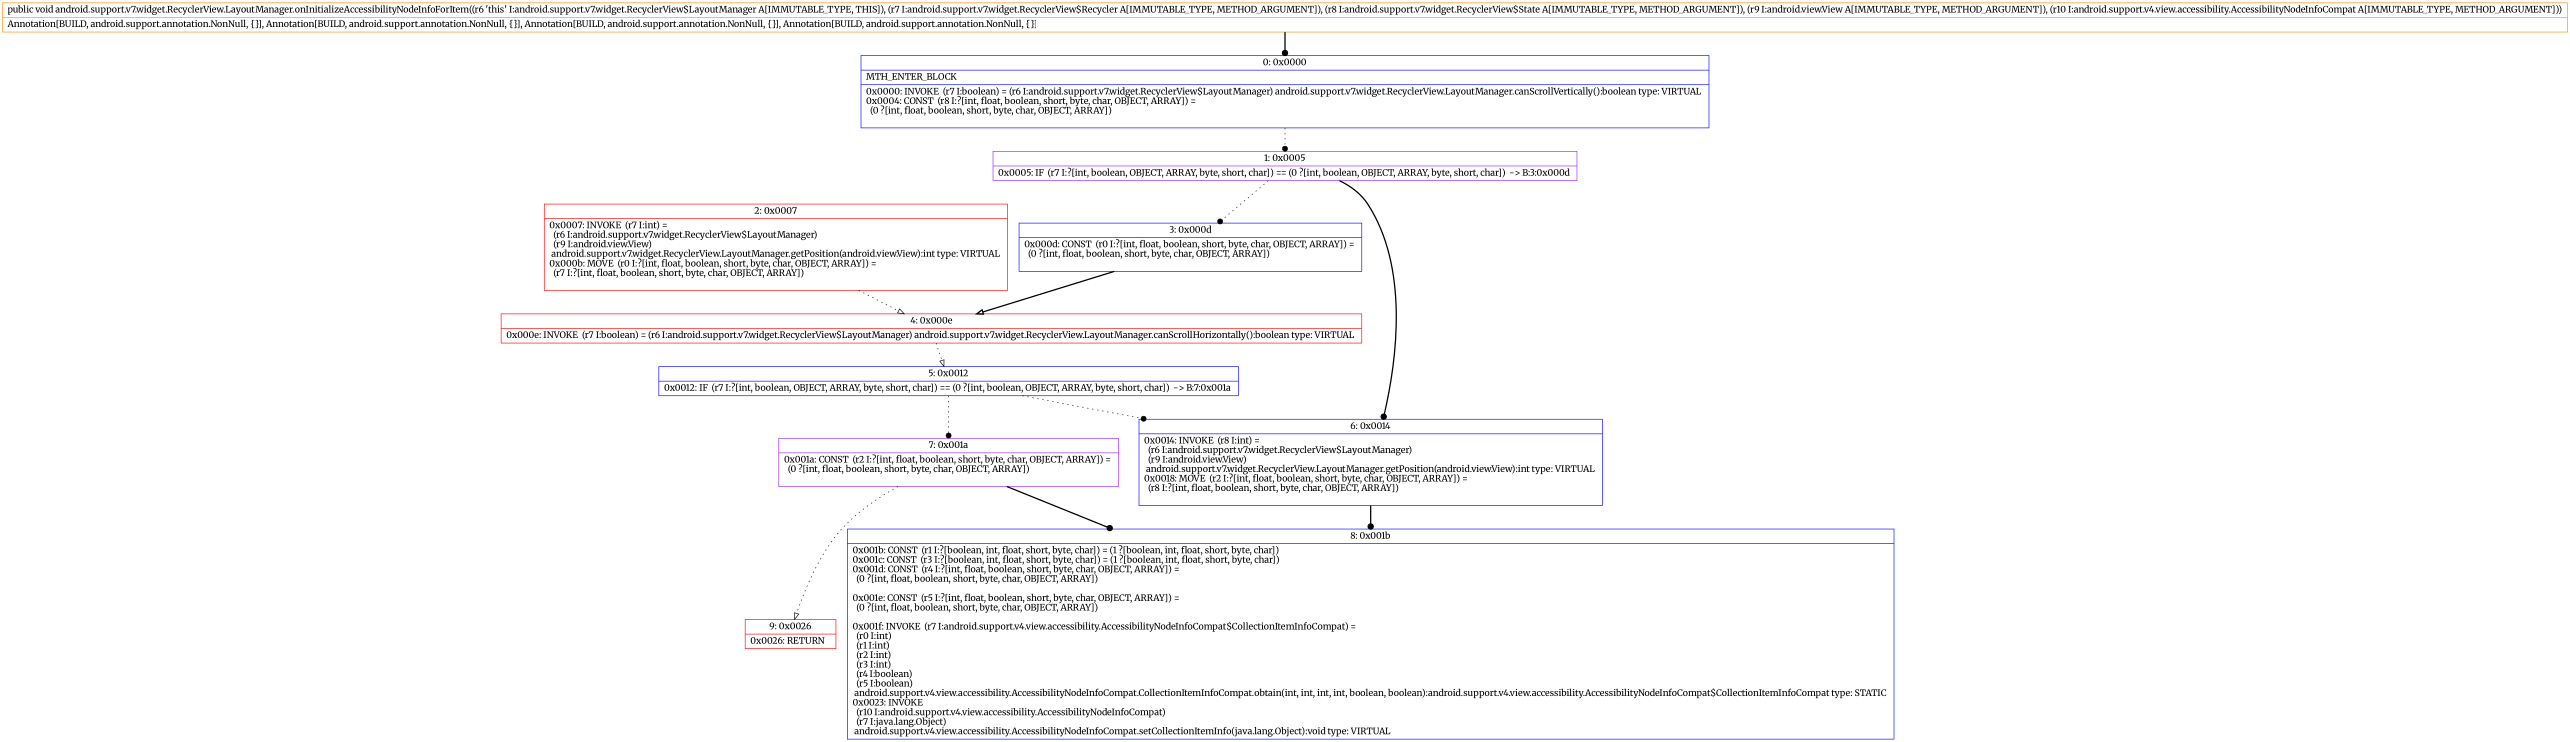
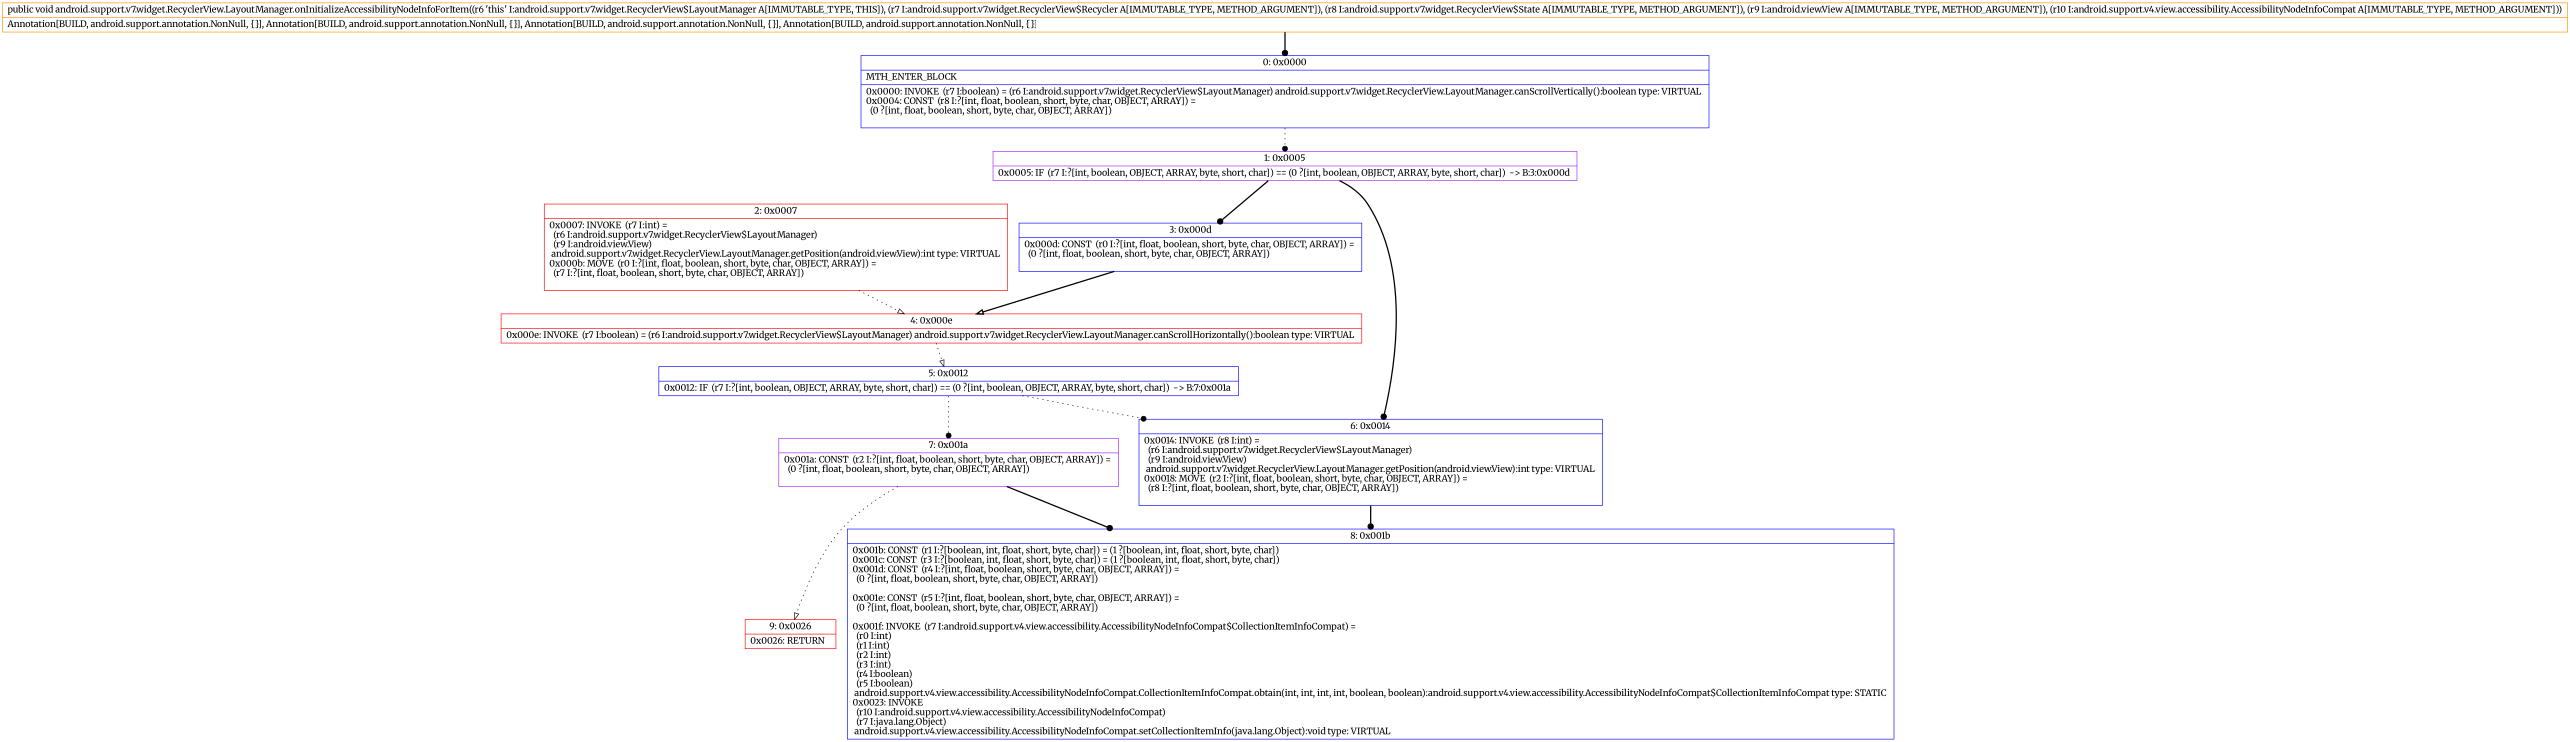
edge "1: 0x0005" -> "3: 0x000d": style dotted -> bold
